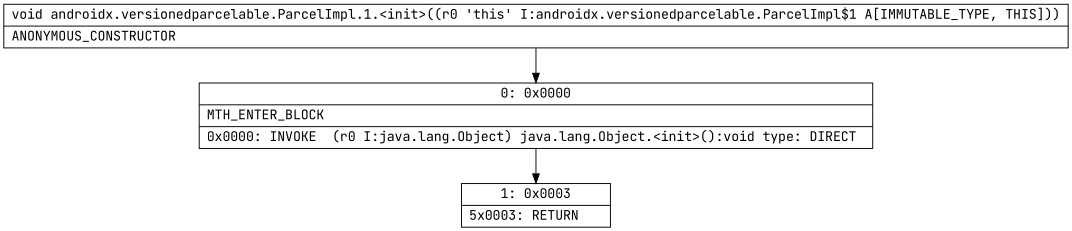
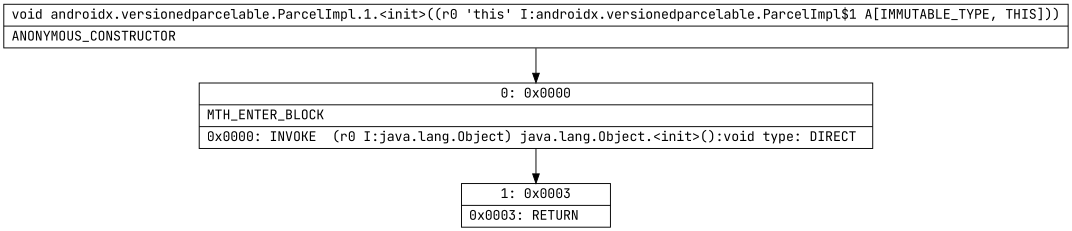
node "1: 0x0003": text "5x0003: RETURN" -> "0x0003: RETURN"
